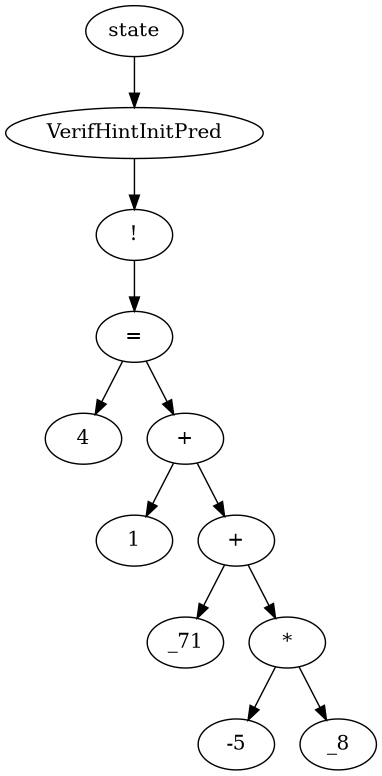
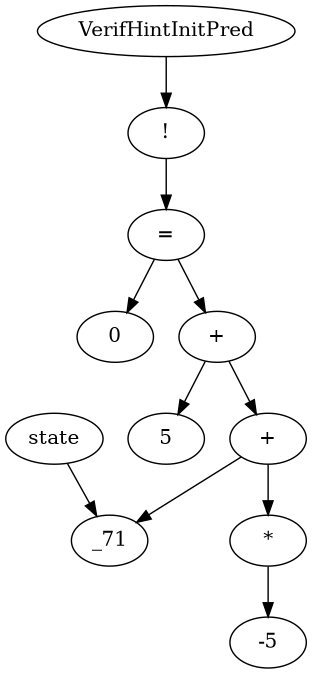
edge "state" -> "VerifHintInitPred": now "state" -> "_71"
node "4": label "4" -> "0"
node "1": label "1" -> "5"
node "_8": removed
